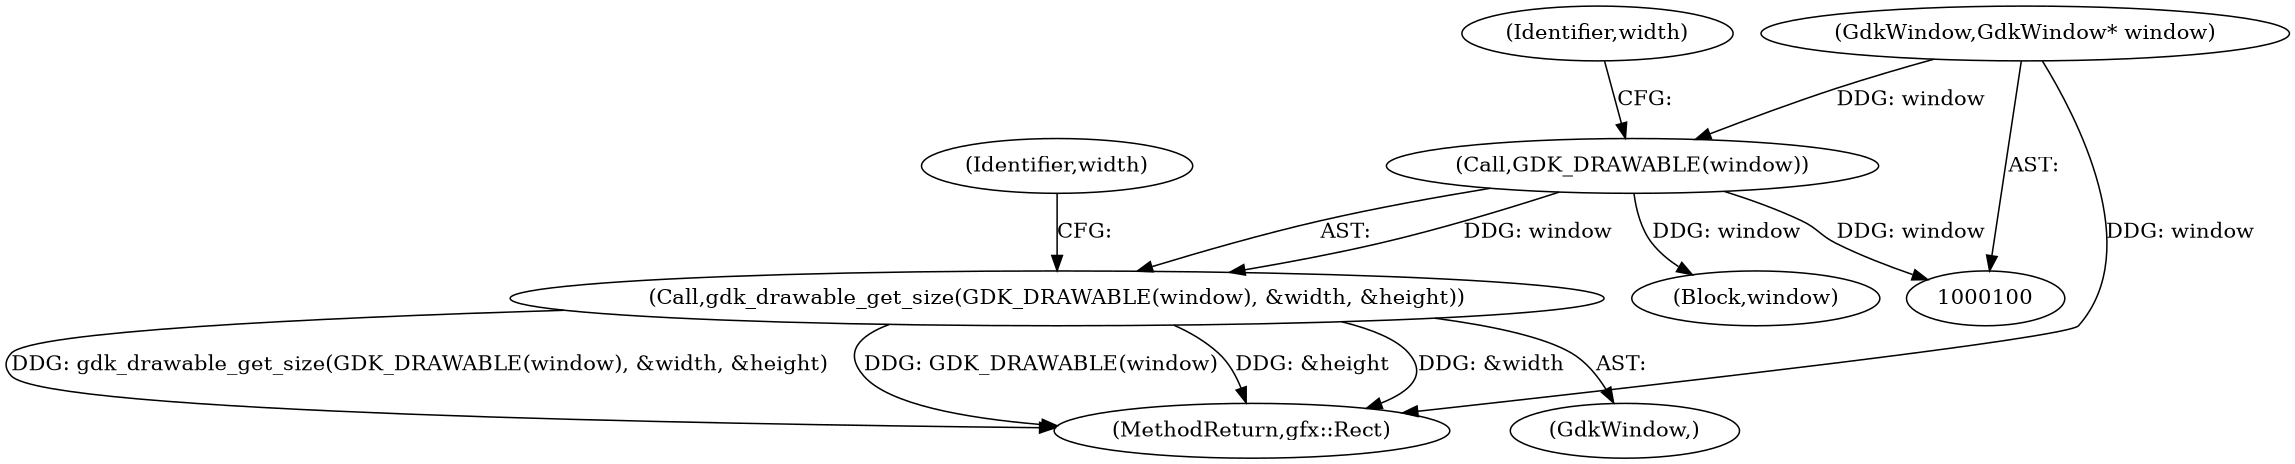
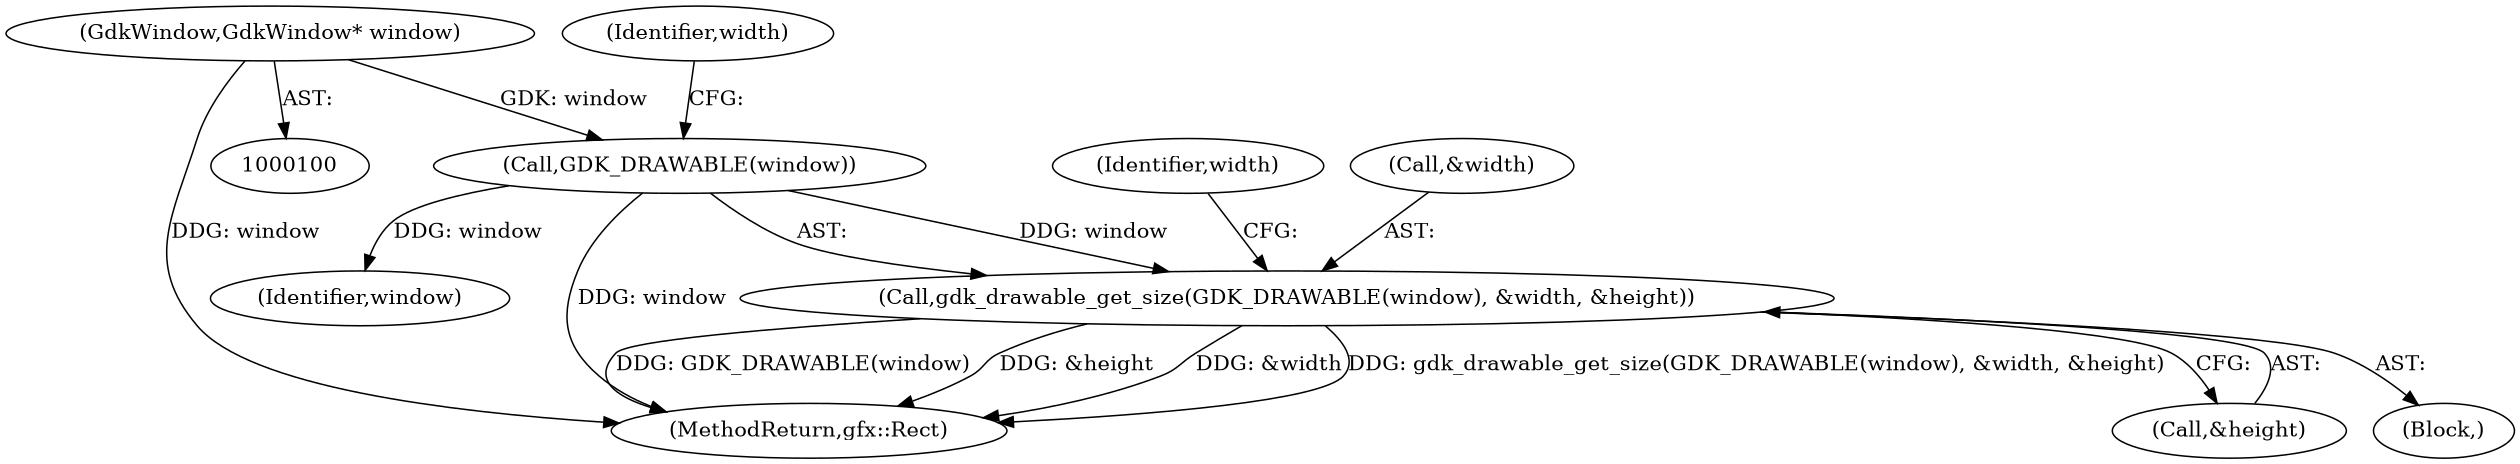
edge "(GdkWindow,GdkWindow* window)" -> "(Call,GDK_DRAWABLE(window))": label "DDG: window" -> "GDK: window"
node "(Call,&width)": added
edge "(Call,GDK_DRAWABLE(window))" -> "1000100": now "(Call,GDK_DRAWABLE(window))" -> "(MethodReturn,gfx::Rect)"
node "(Block,window)": label "(Block,window)" -> "(Identifier,window)"
node "(GdkWindow,)": label "(GdkWindow,)" -> "(Block,)"
node "(Call,&height)": added
